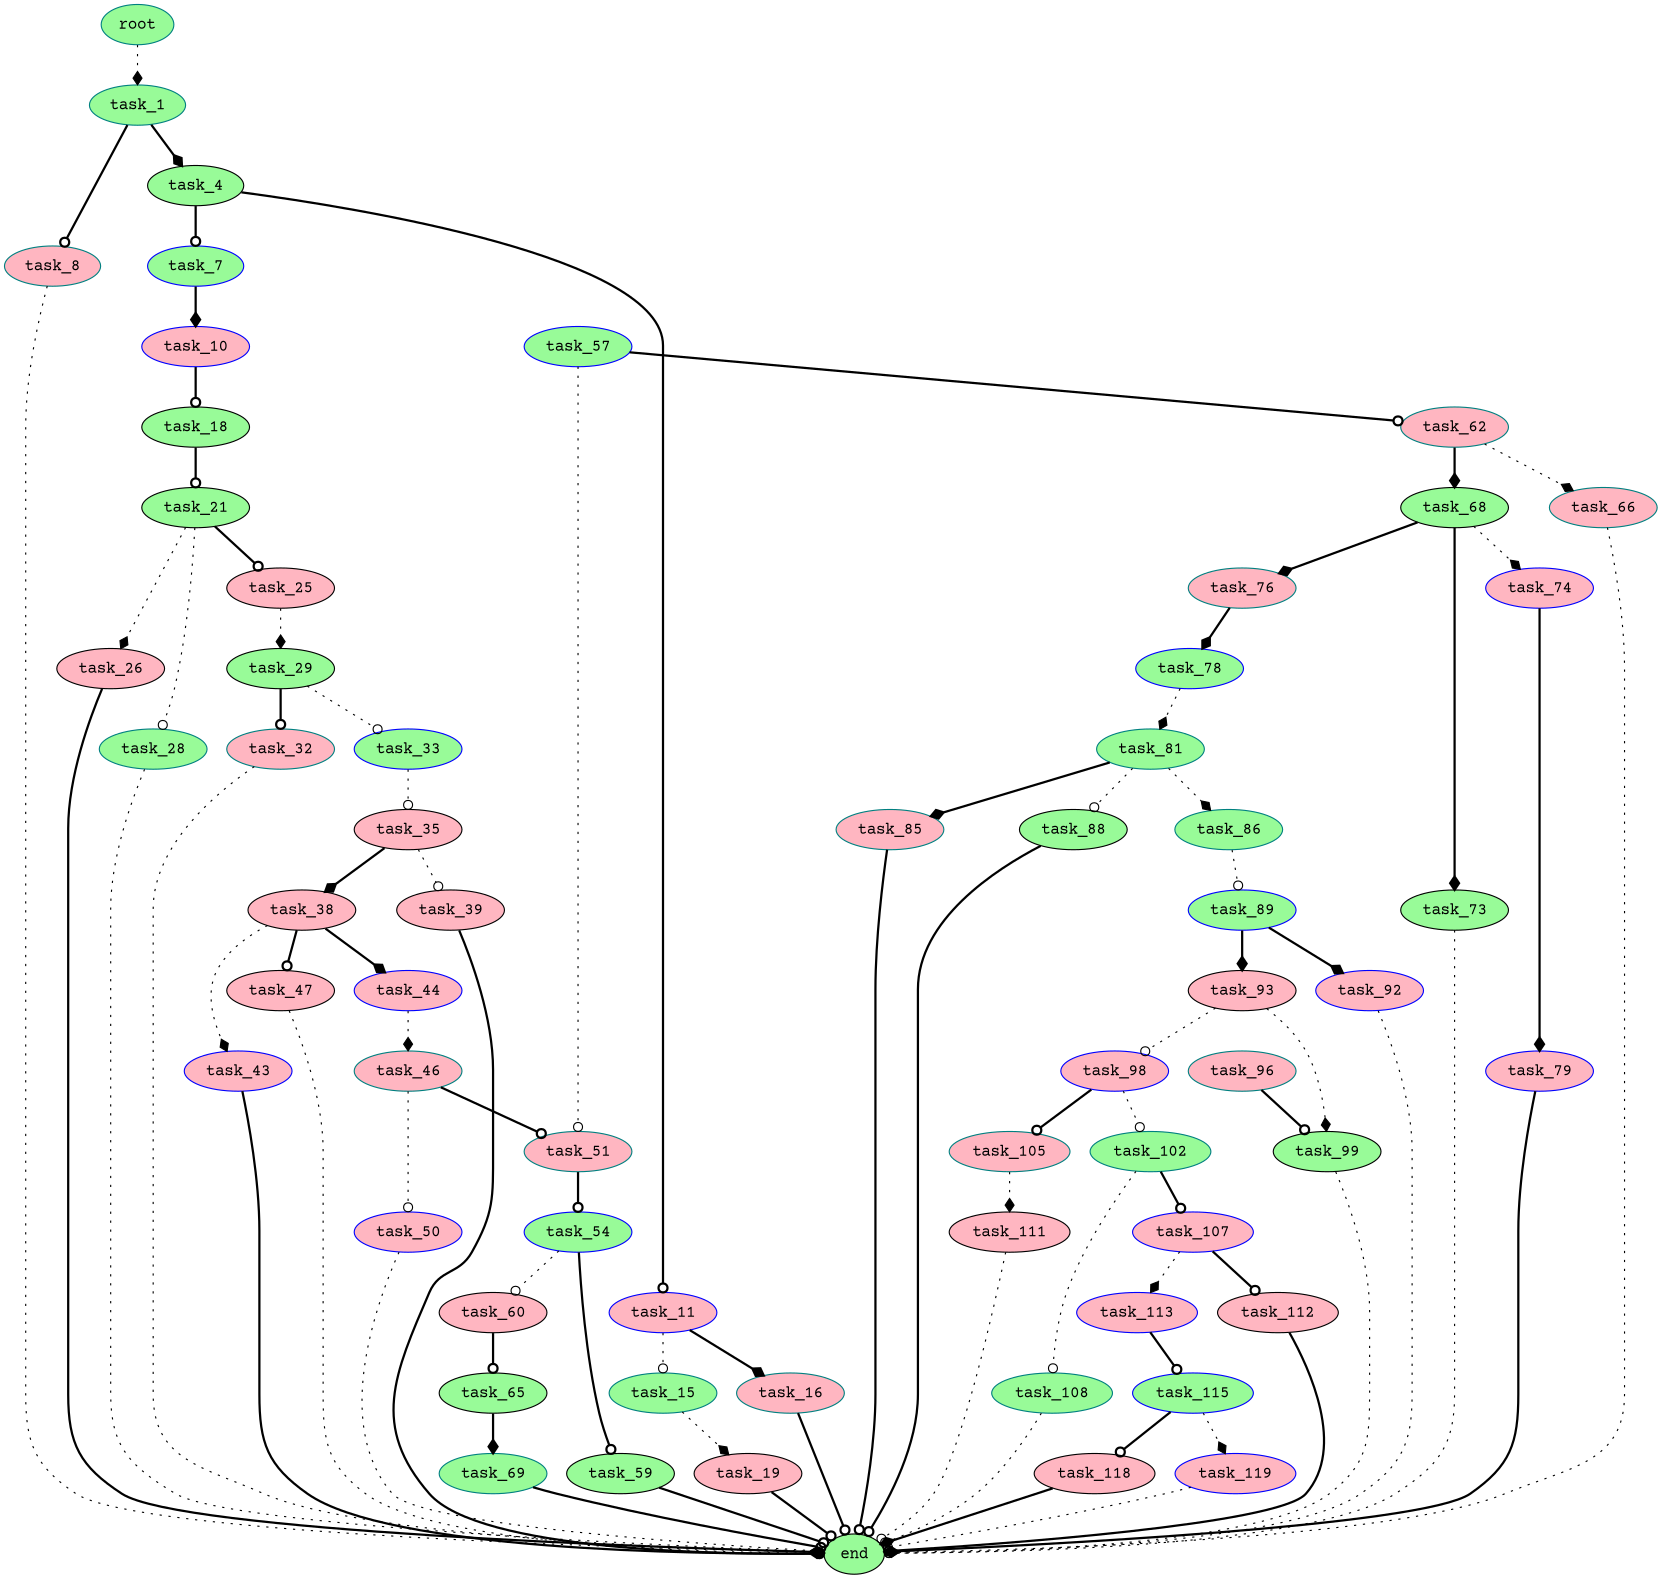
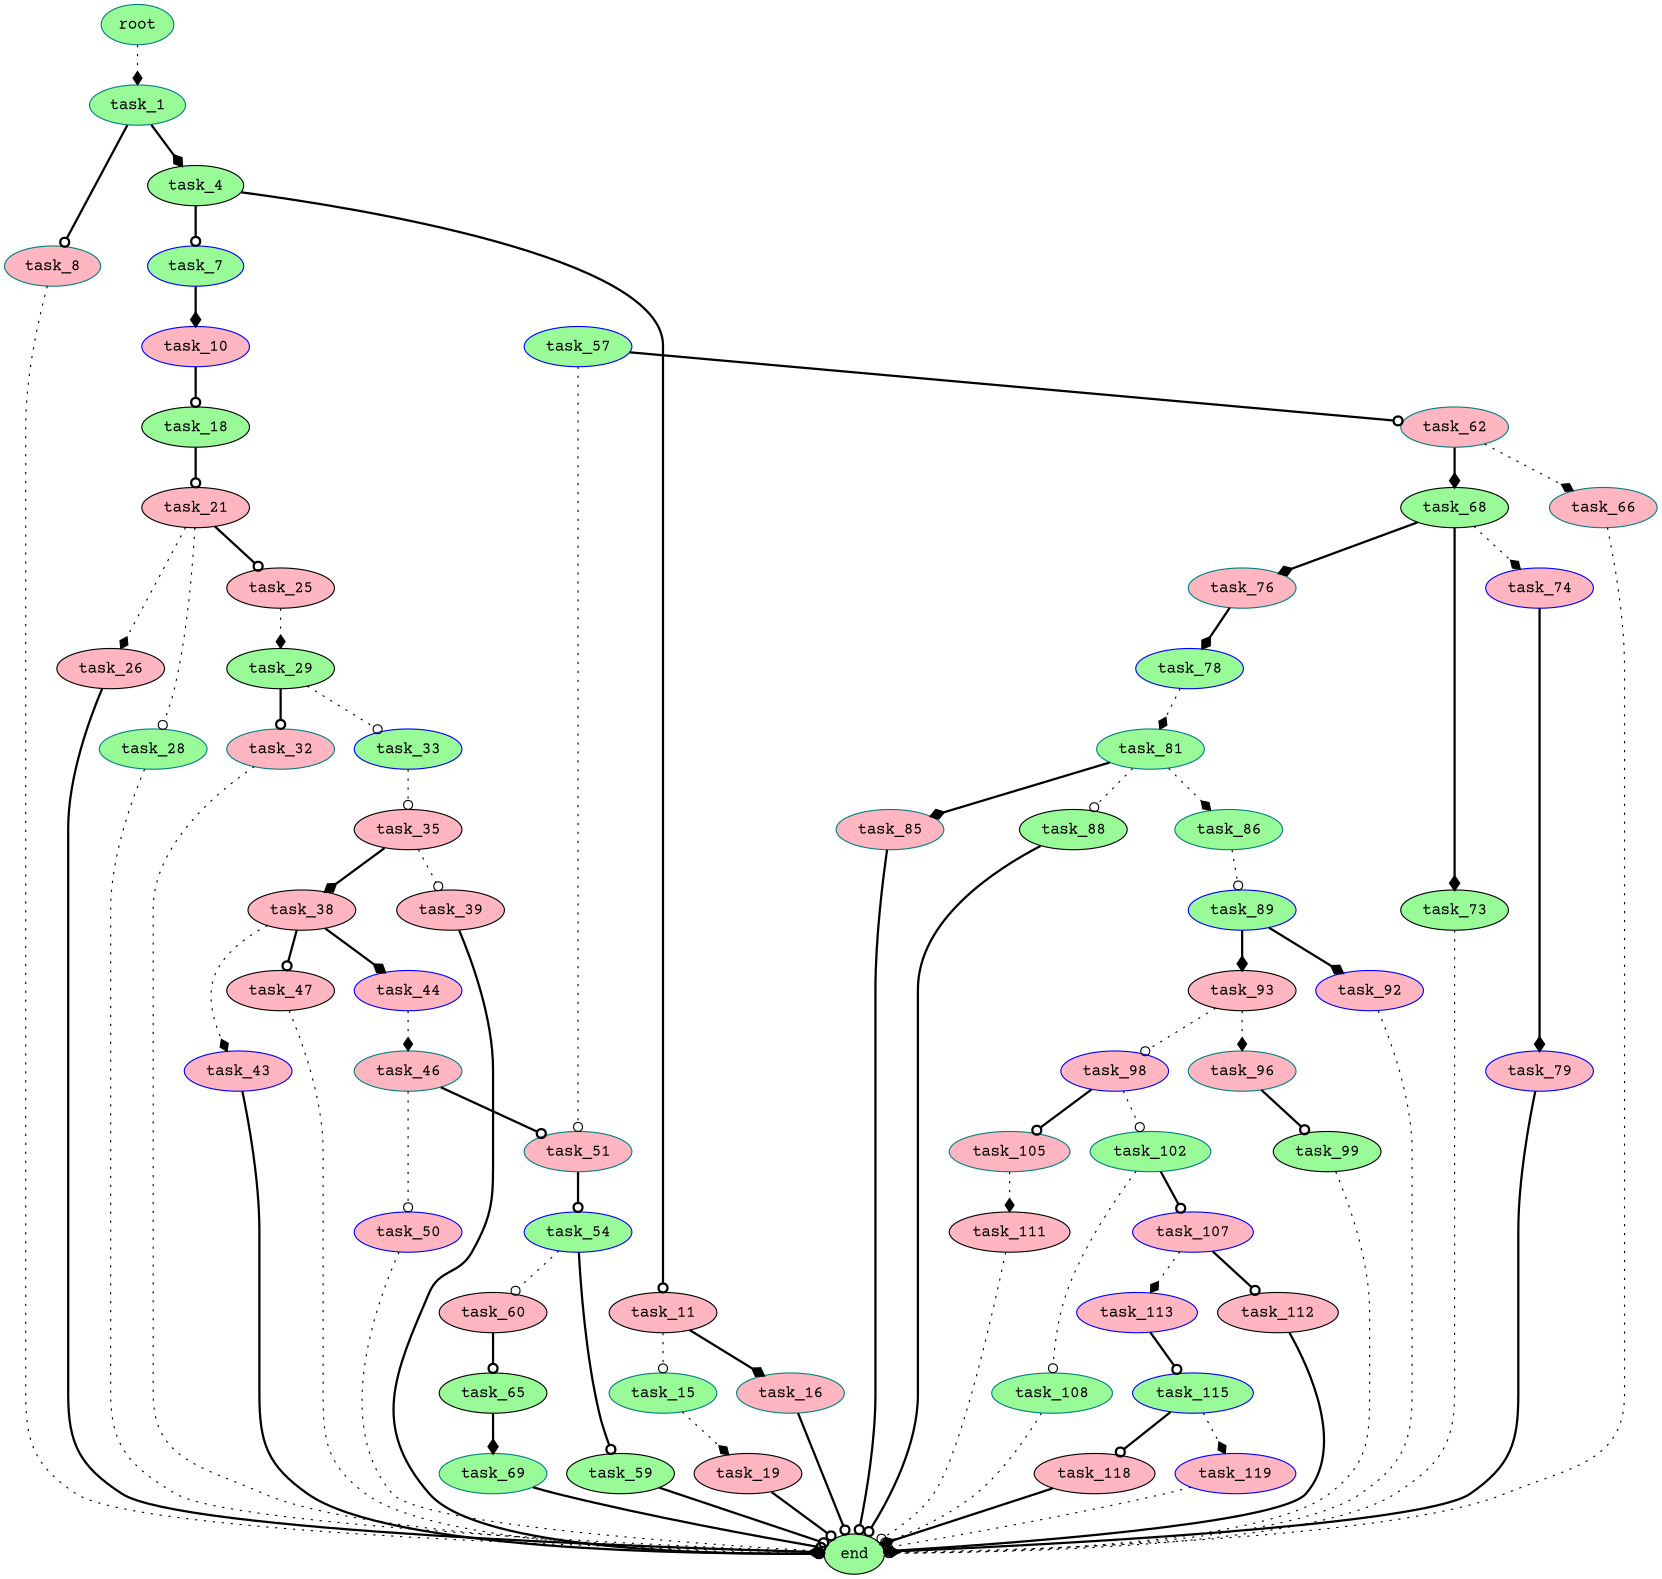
node "task_21": fillcolor palegreen -> lightpink
edge "task_93" -> "task_99": now "task_93" -> "task_96"
node "task_11": color blue -> black
